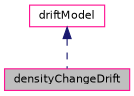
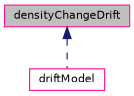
edge "densityChangeDrift" -> "driftModel": reversed
